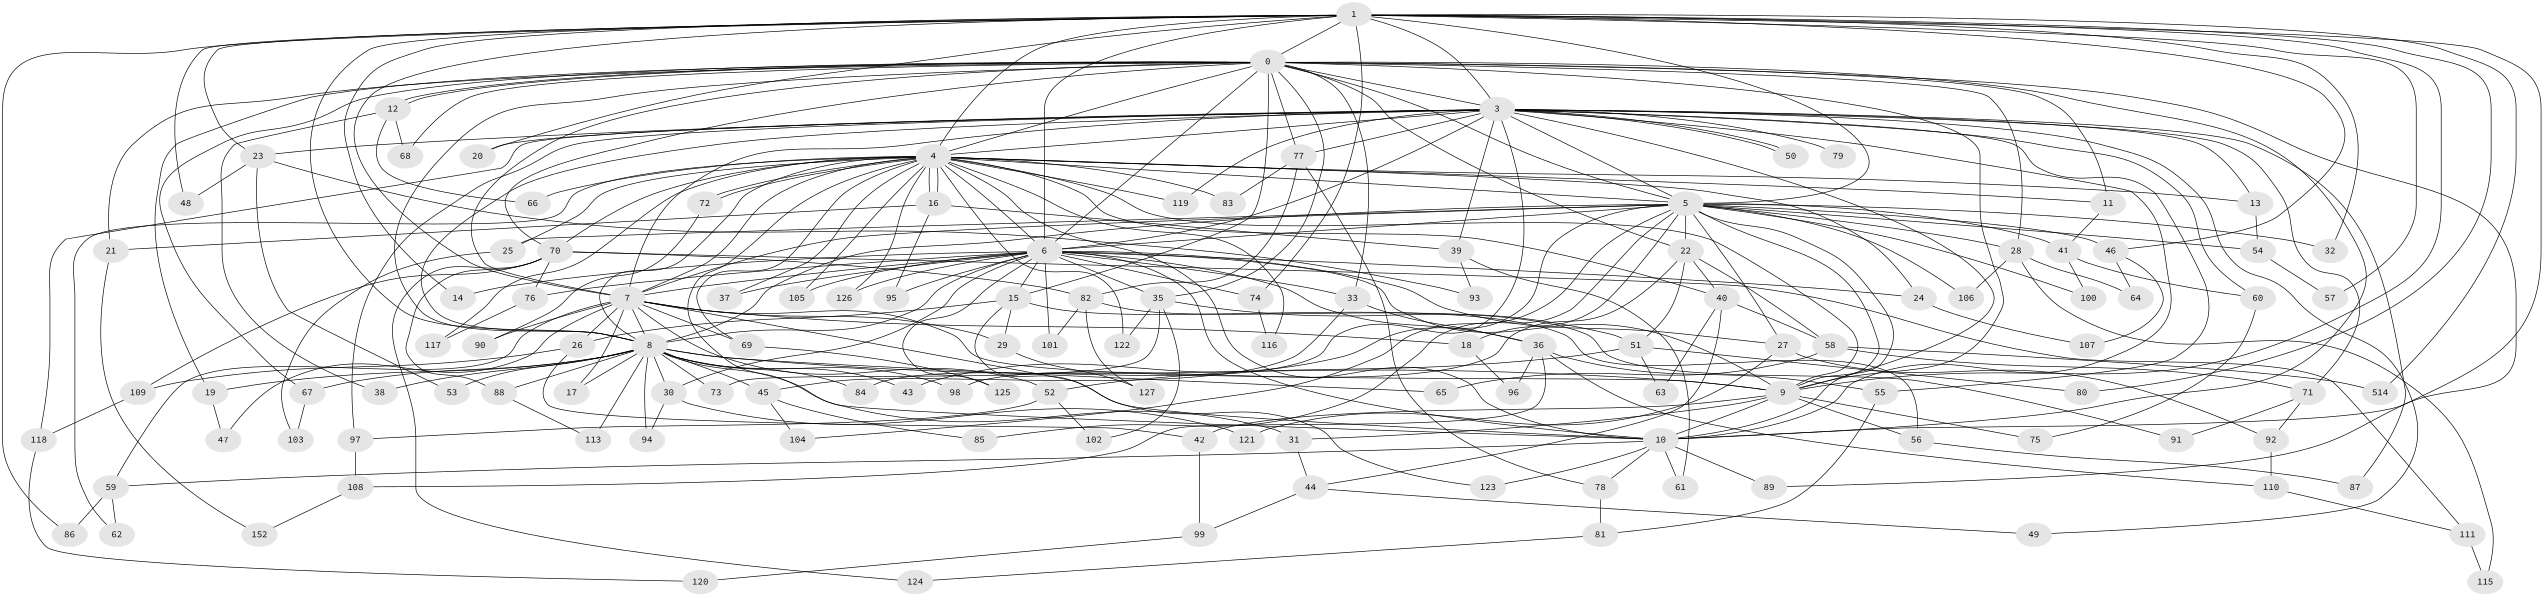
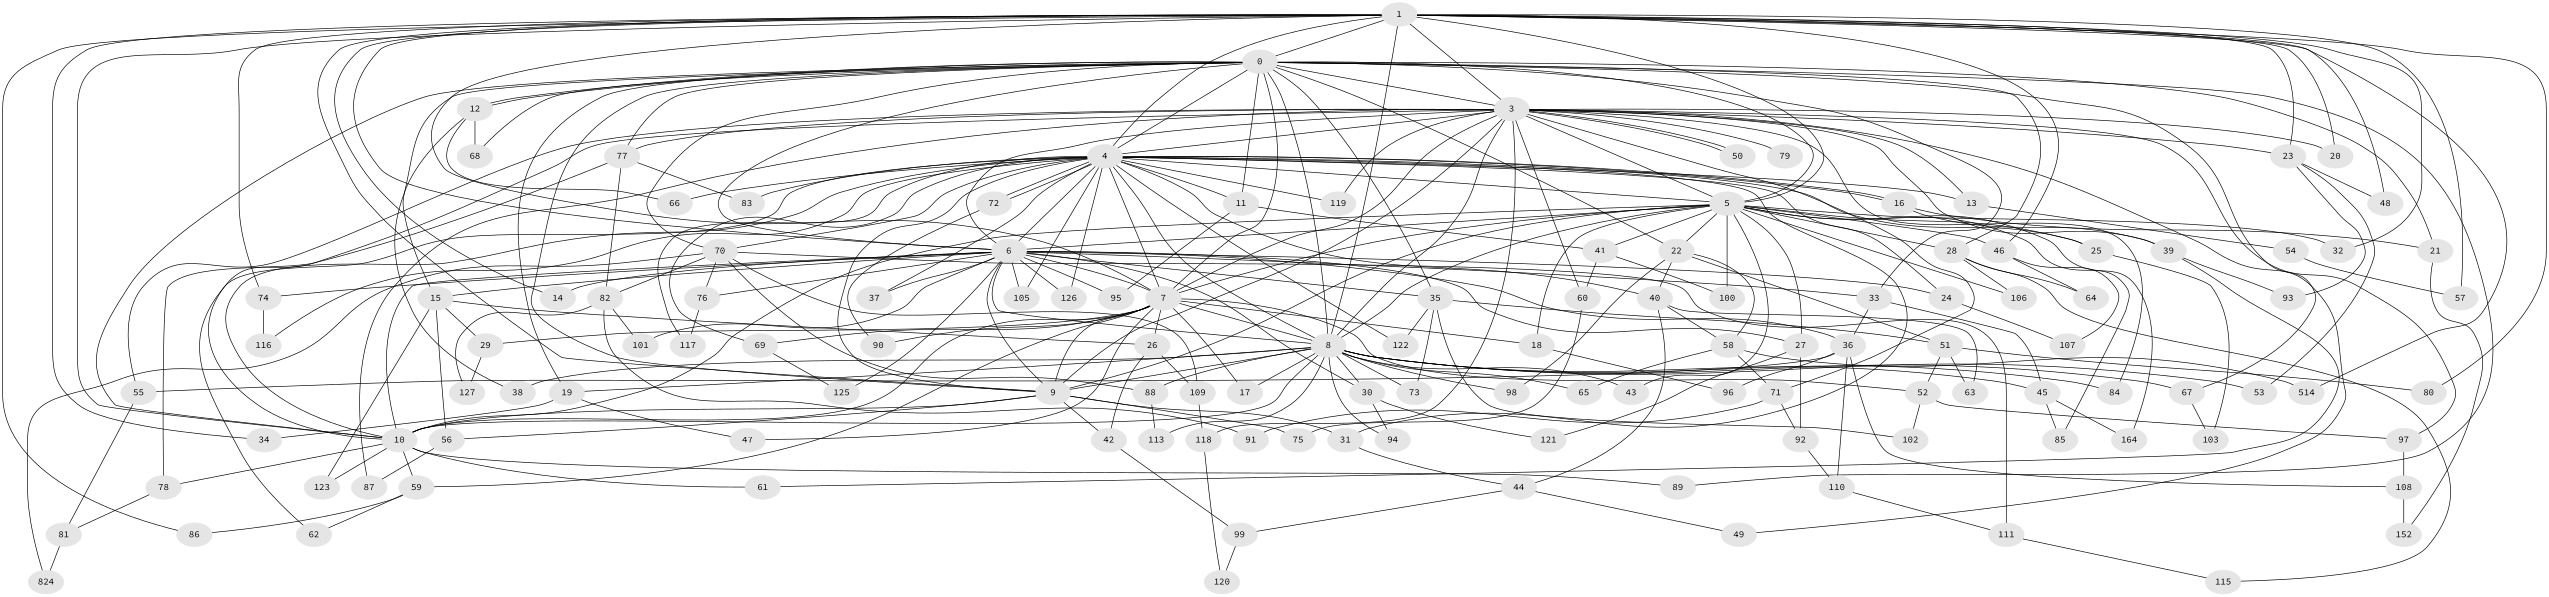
edge "5" -- "54": removed
edge "16" -- "95": now "11" -- "95"
node "34": added
node "104": label "104" -> "164"
node "124": label "124" -> "824"
